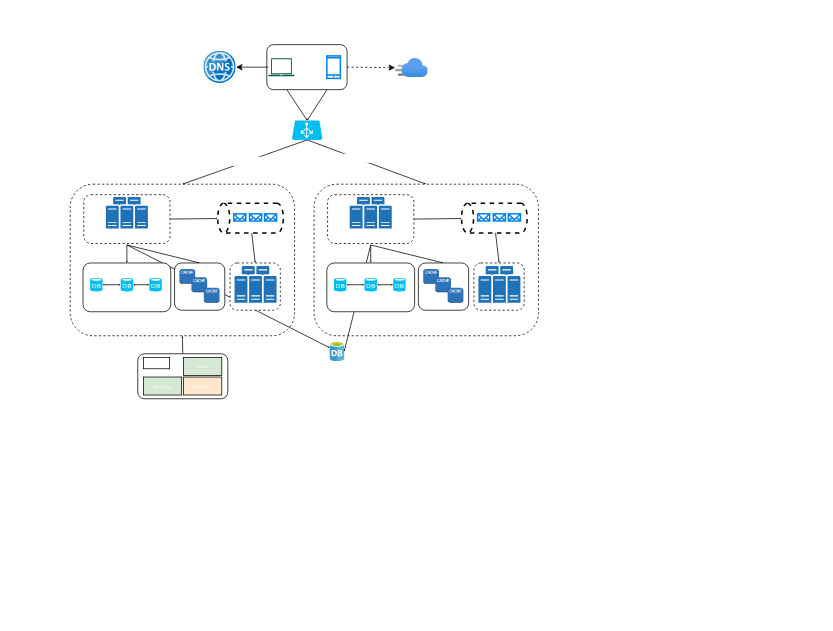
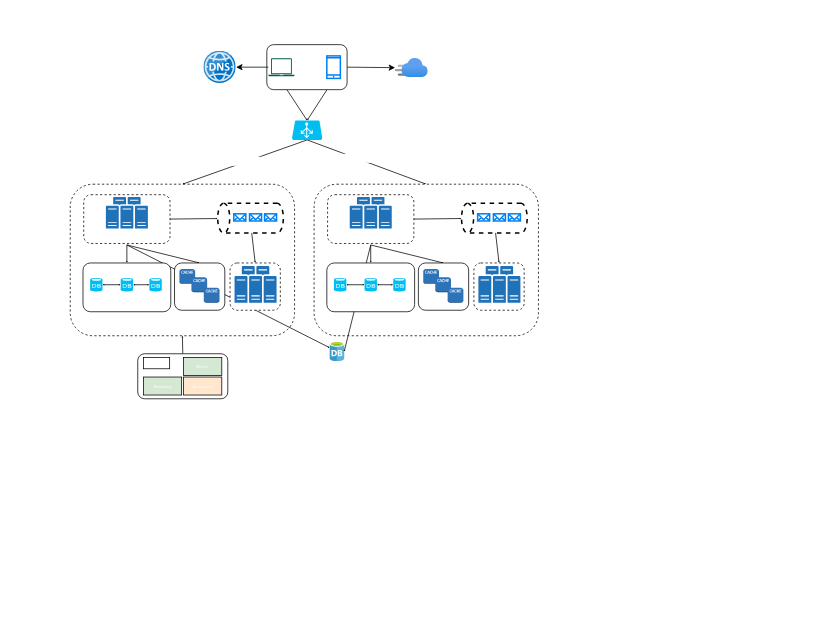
edge "Each" -> "CDN": style dashed -> solid
